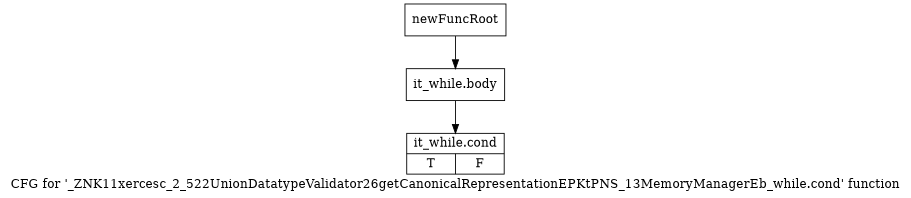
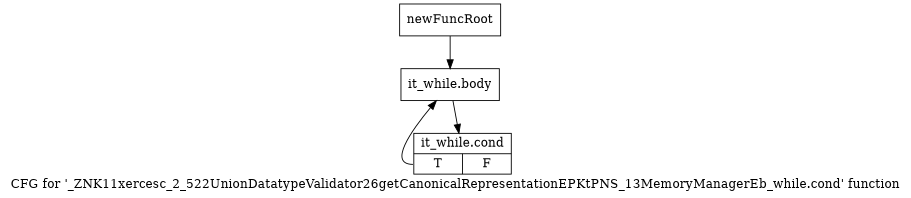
edge "it_while.cond" -> "it_while.body": added
